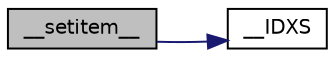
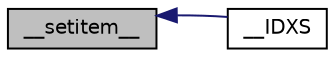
edge "__setitem__" -> "__IDXS": reversed
